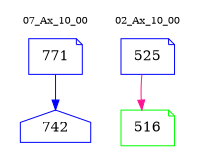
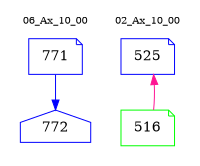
cluster "07_Ax_10_00": label "07_Ax_10_00" -> "06_Ax_10_00"
edge "525" -> "516": reversed
node "742": label "742" -> "772"
